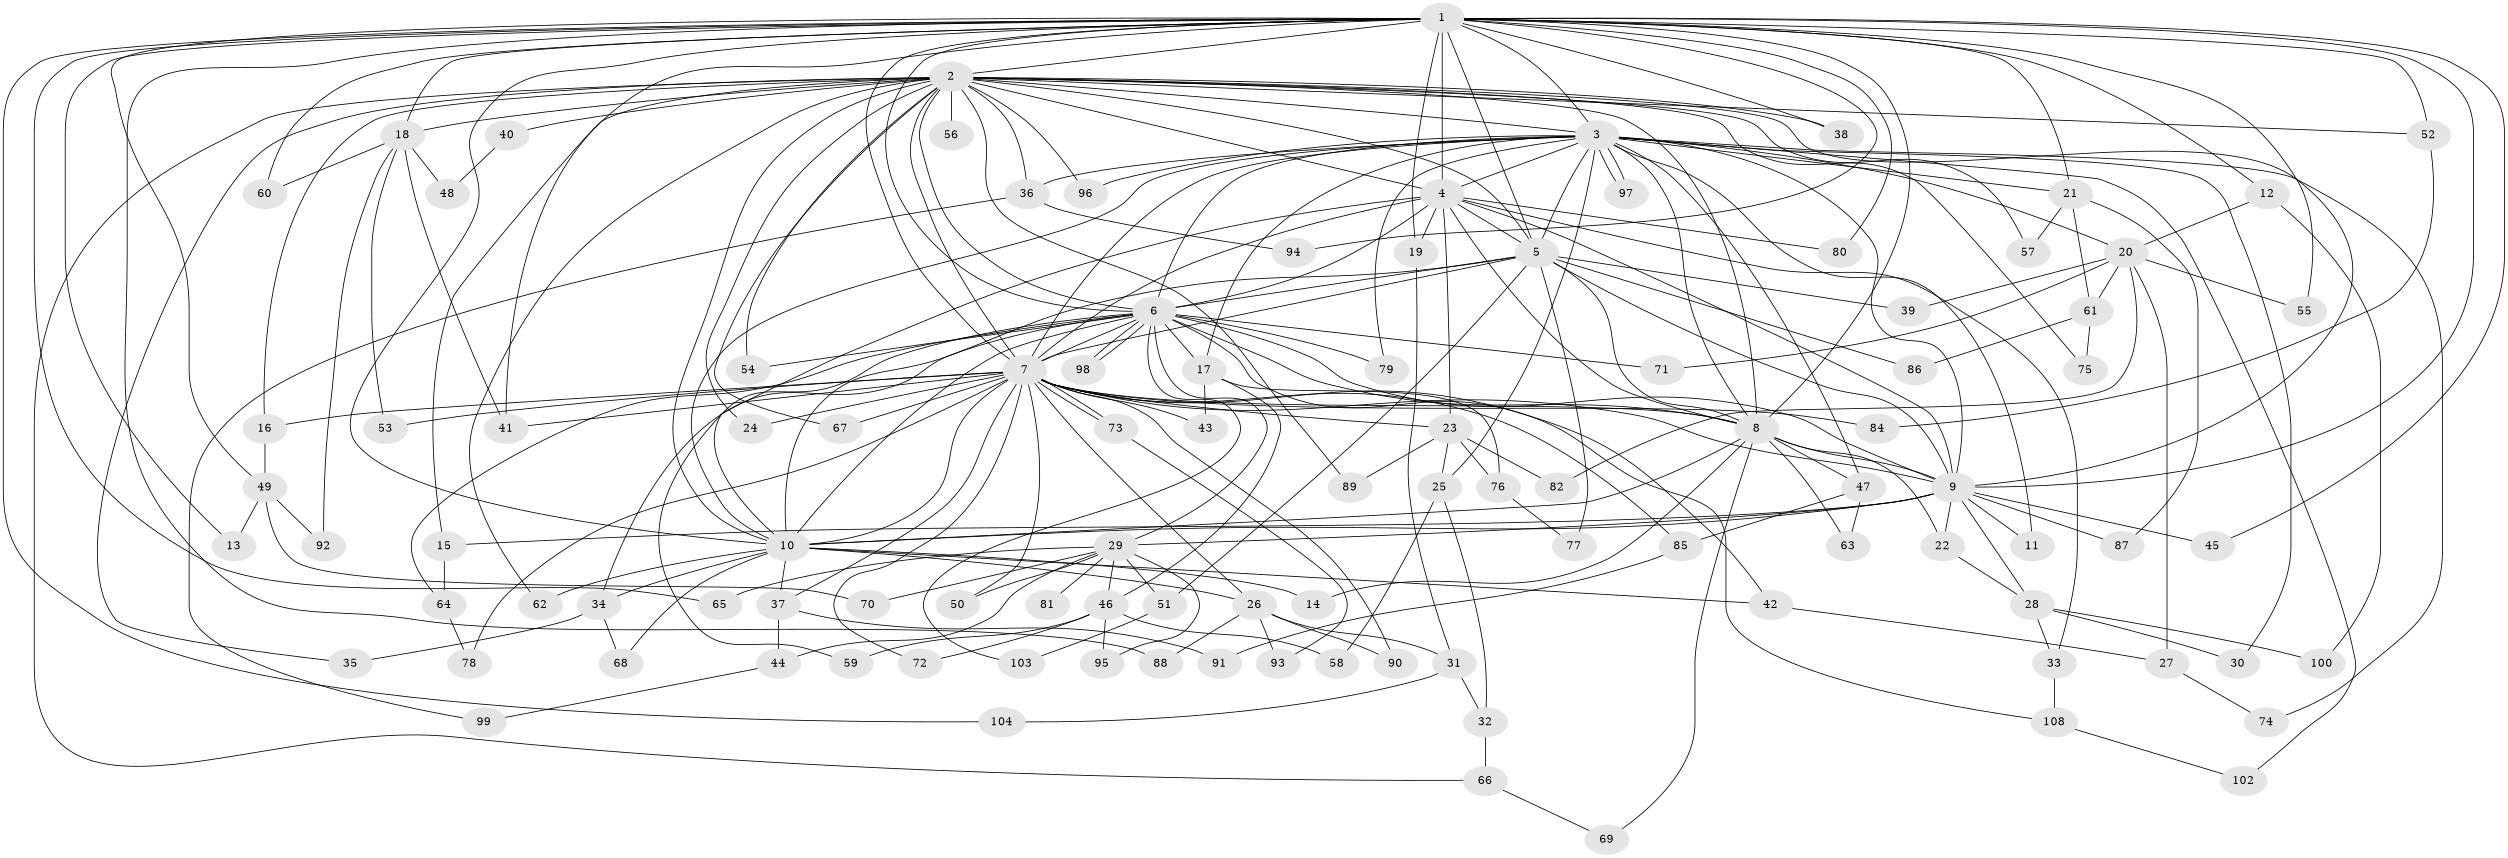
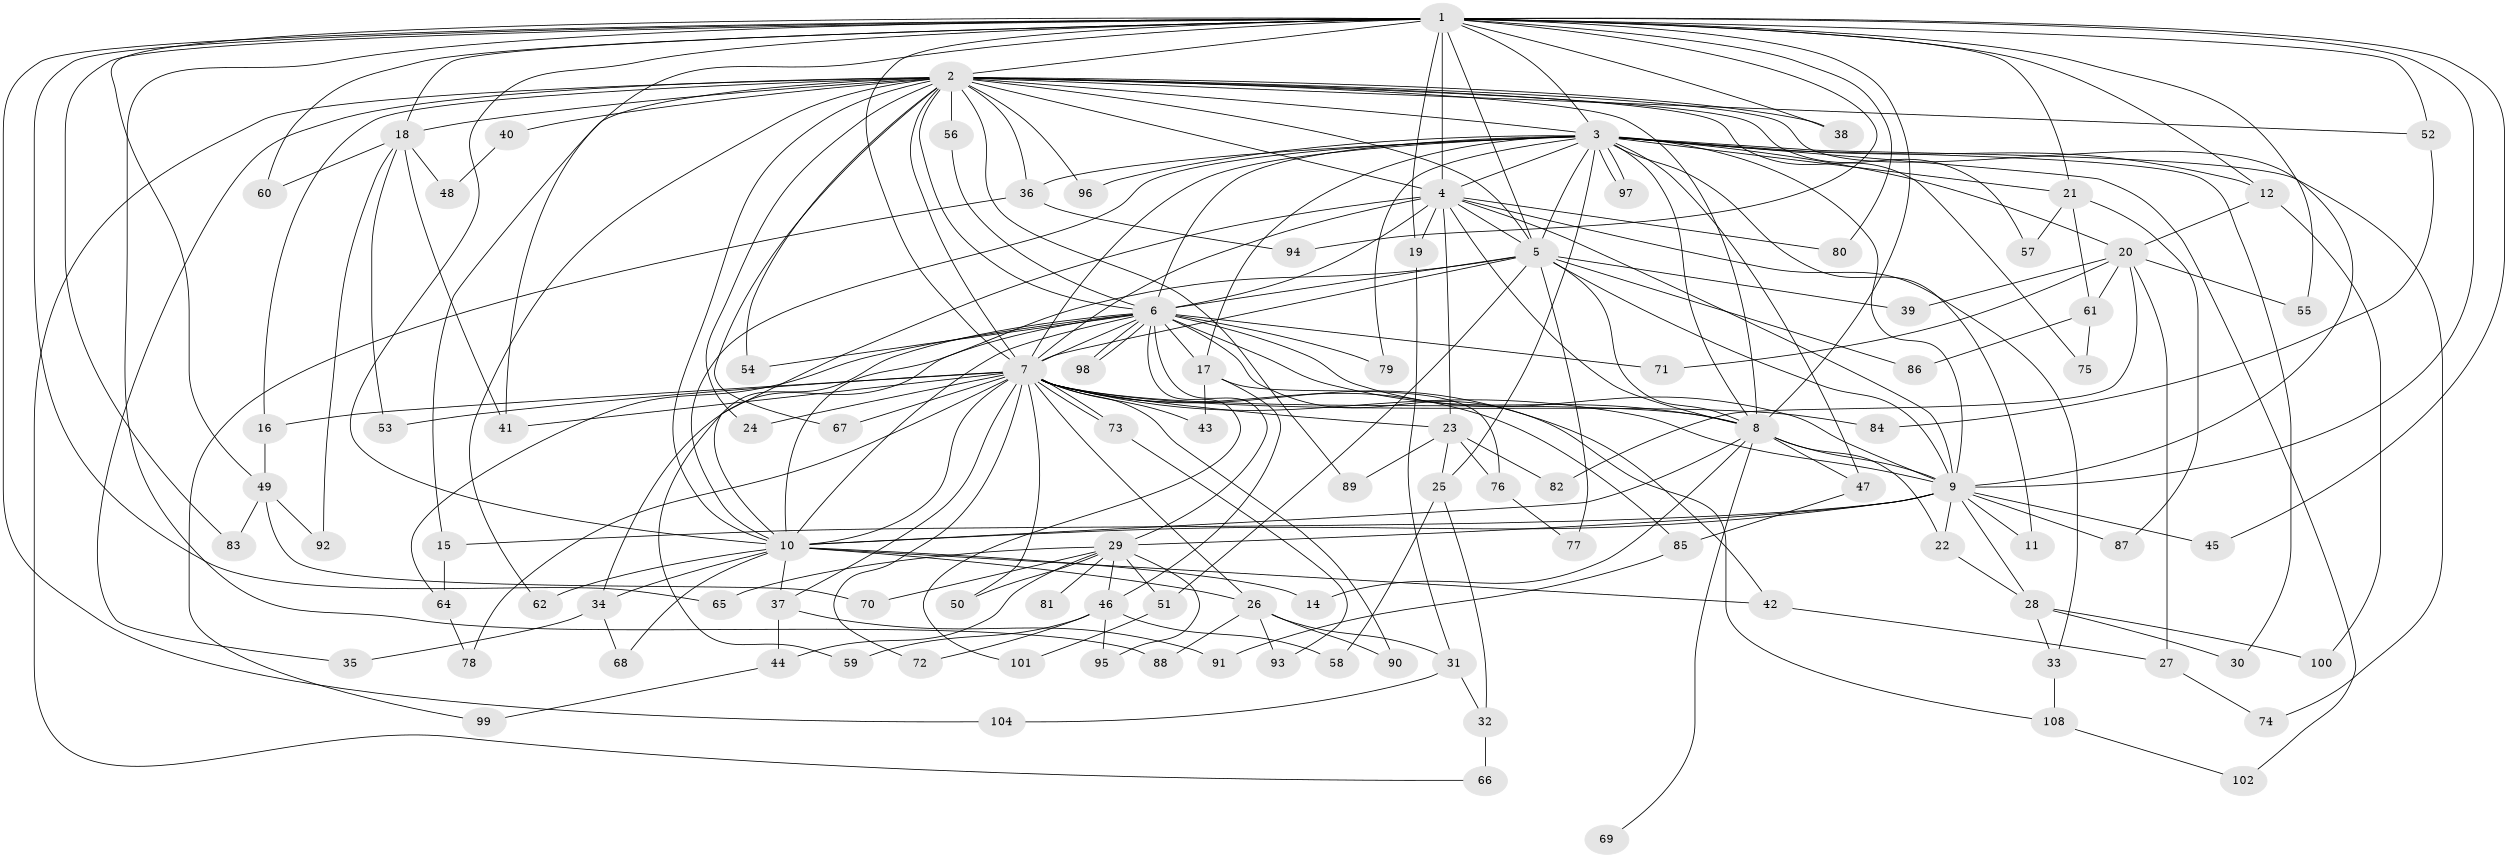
edge "1" -- "6": now "56" -- "6"
edge "3" -- "12": added
node "13": label "13" -> "83"
node "63": removed
node "103": label "103" -> "101"
edge "66" -- "69": removed
